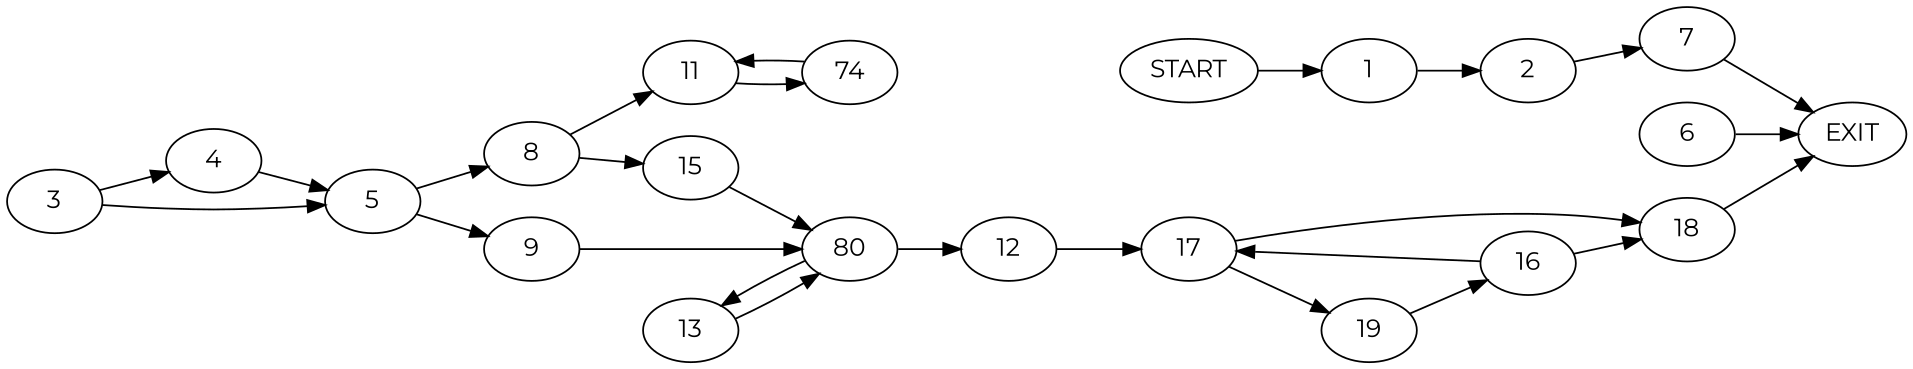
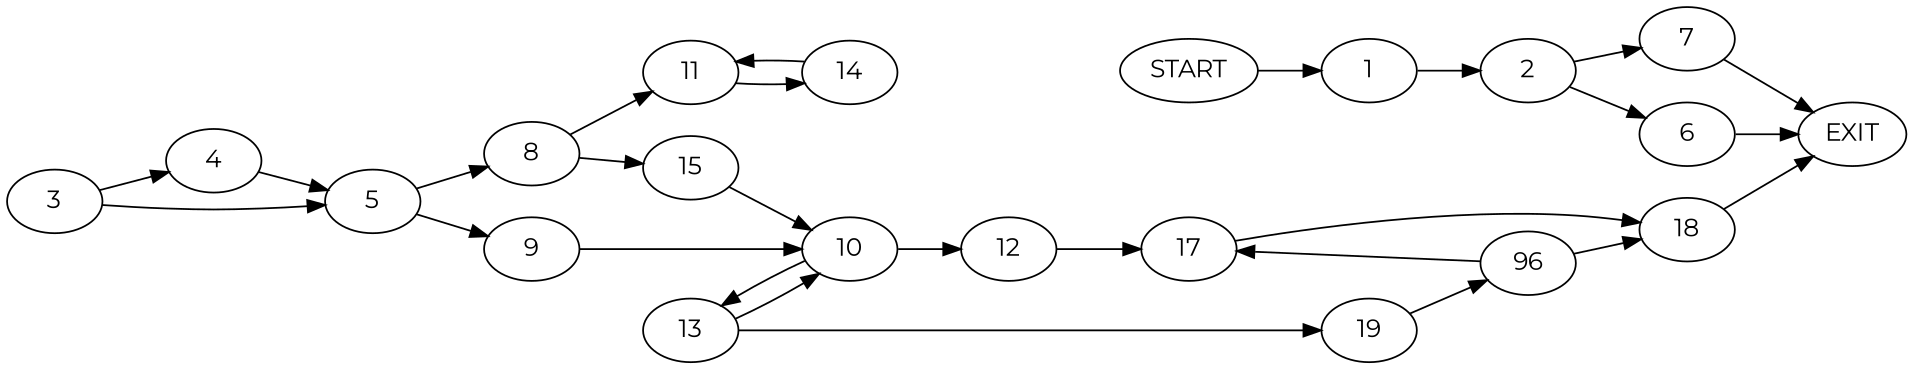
node "74": label "74" -> "14"
edge "2" -> "6": added
node "80": label "80" -> "10"
node "16": label "16" -> "96"
edge "17" -> "19": now "13" -> "19"
